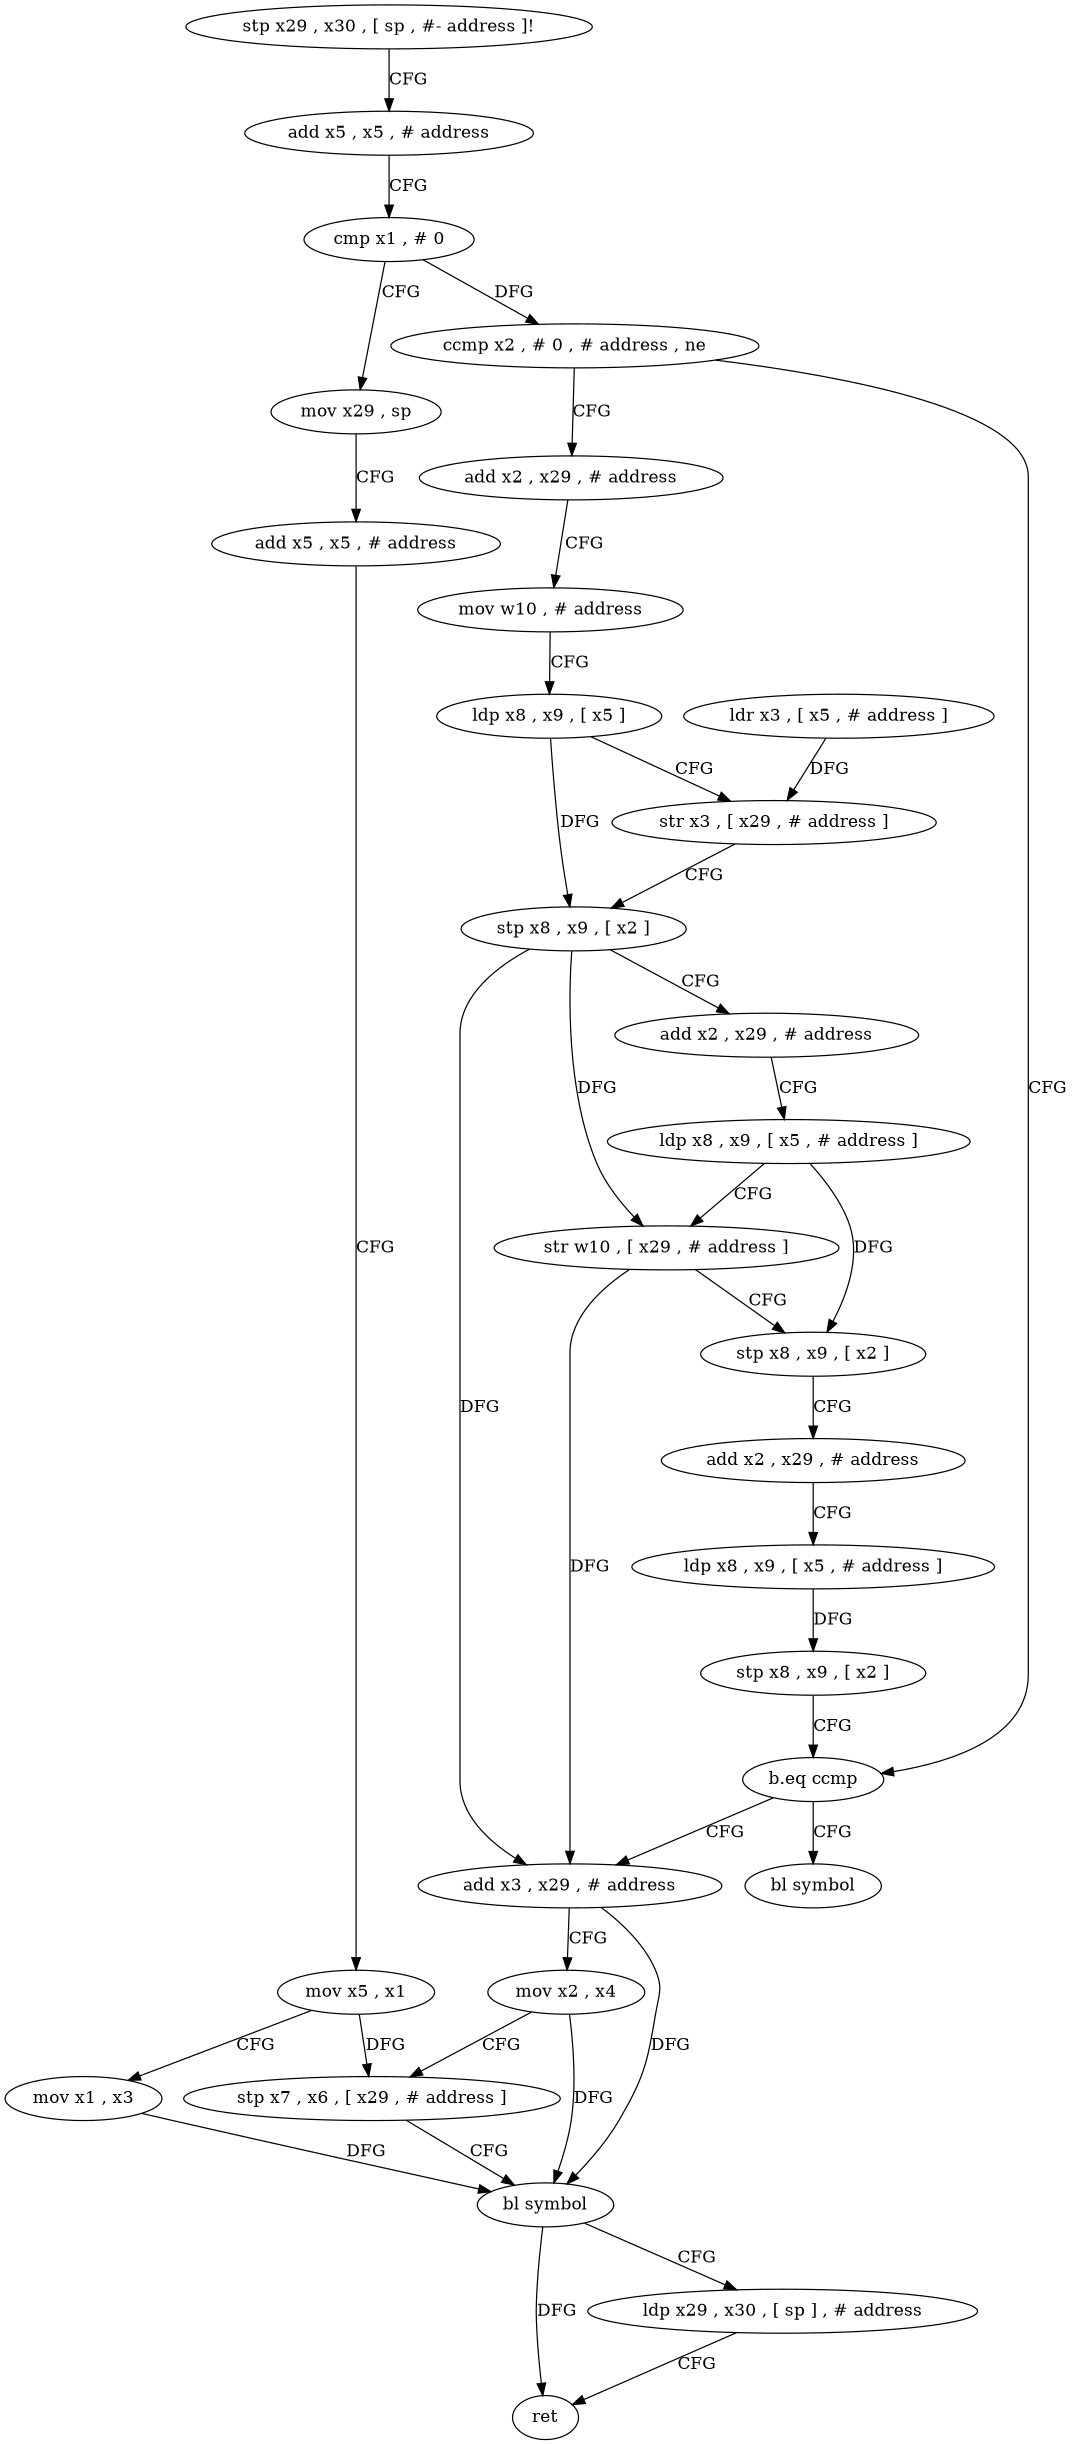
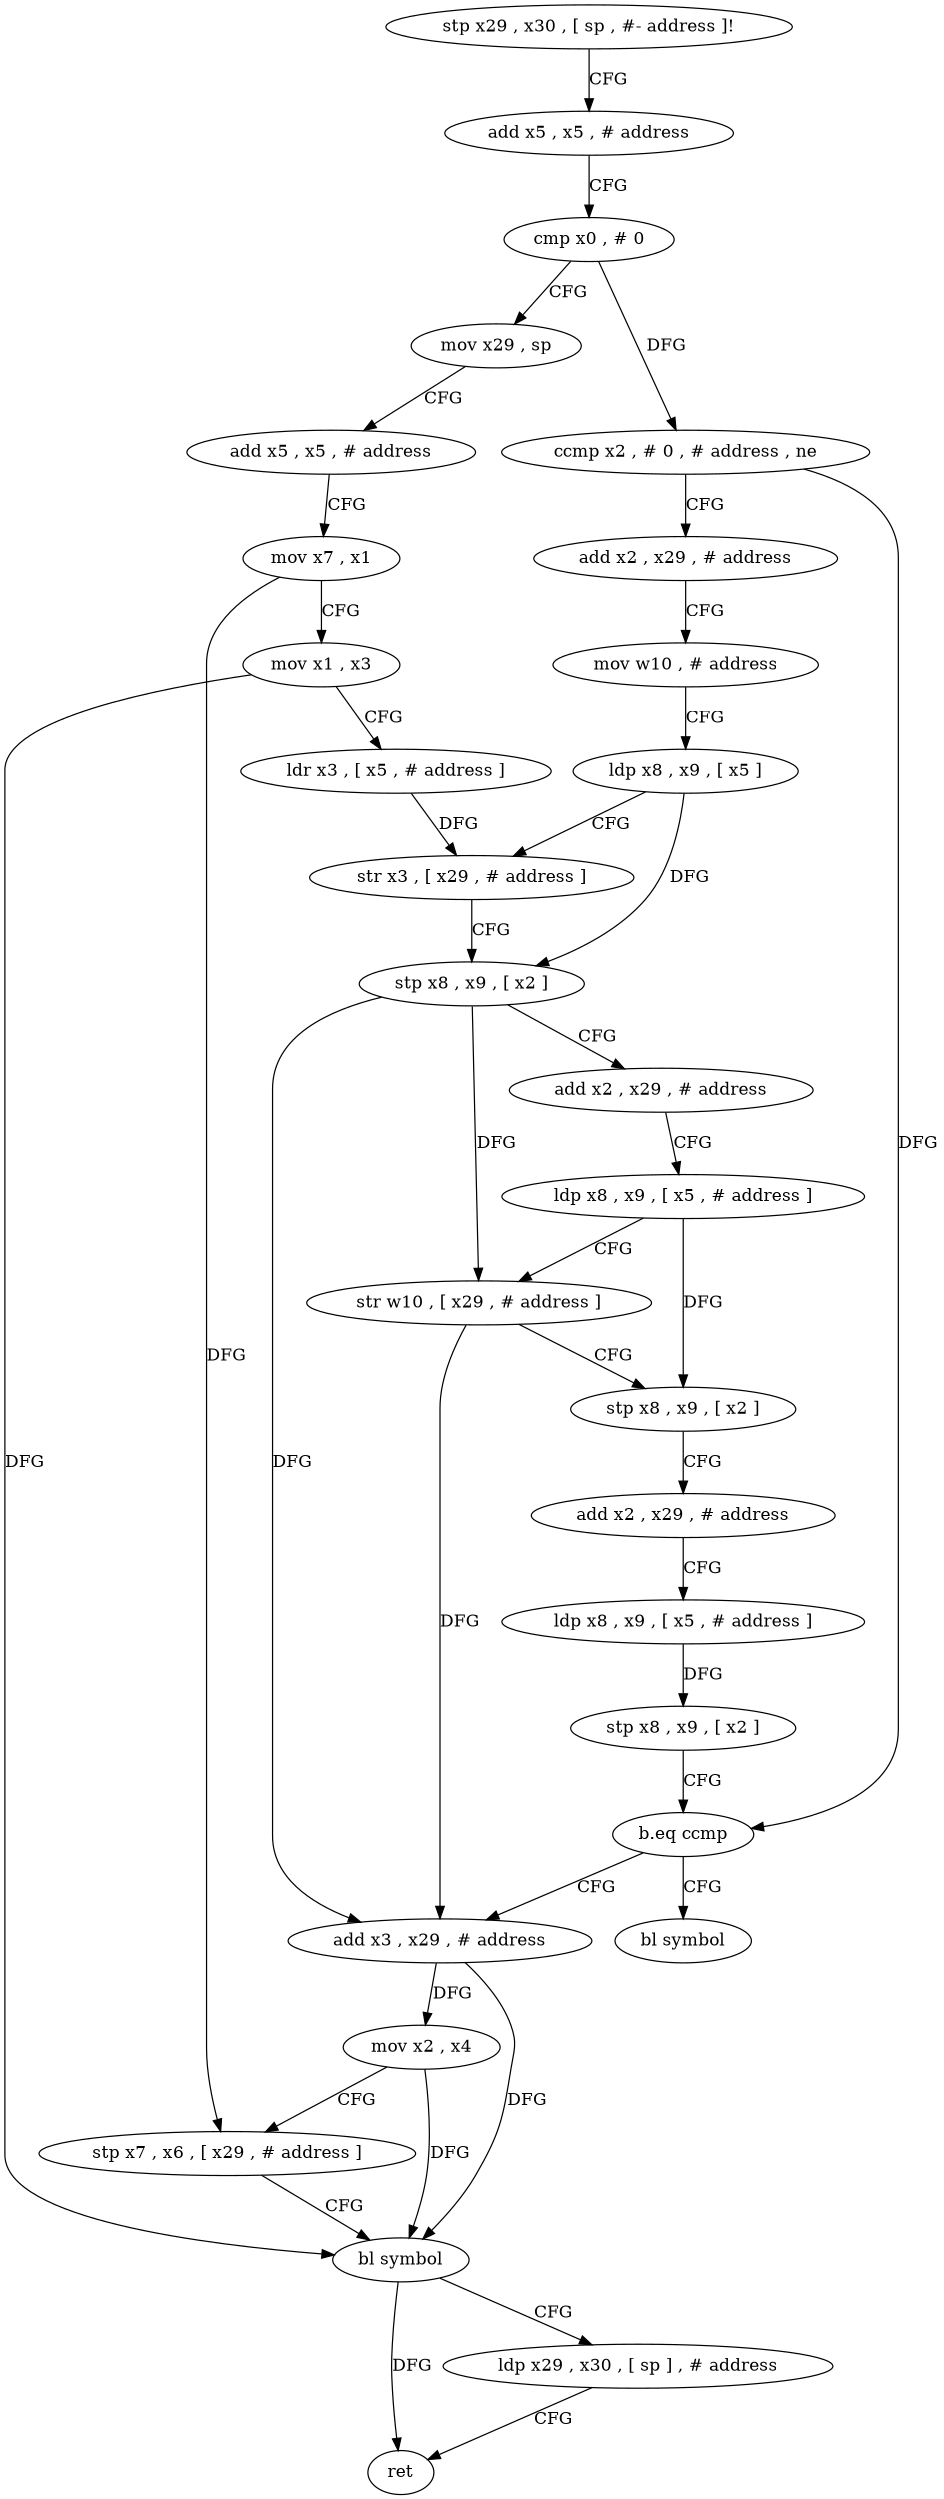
node "cmp x1 , # 0": label "cmp x1 , # 0" -> "cmp x0 , # 0"
edge "mov x1 , x3" -> "ldr x3 , [ x5 , # address ]": added, label "CFG"
edge "ccmp x2 , # 0 , # address , ne" -> "b.eq ccmp": label "CFG" -> "DFG"
edge "add x3 , x29 , # address" -> "mov x2 , x4": label "CFG" -> "DFG"
node "mov x5 , x1": label "mov x5 , x1" -> "mov x7 , x1"
